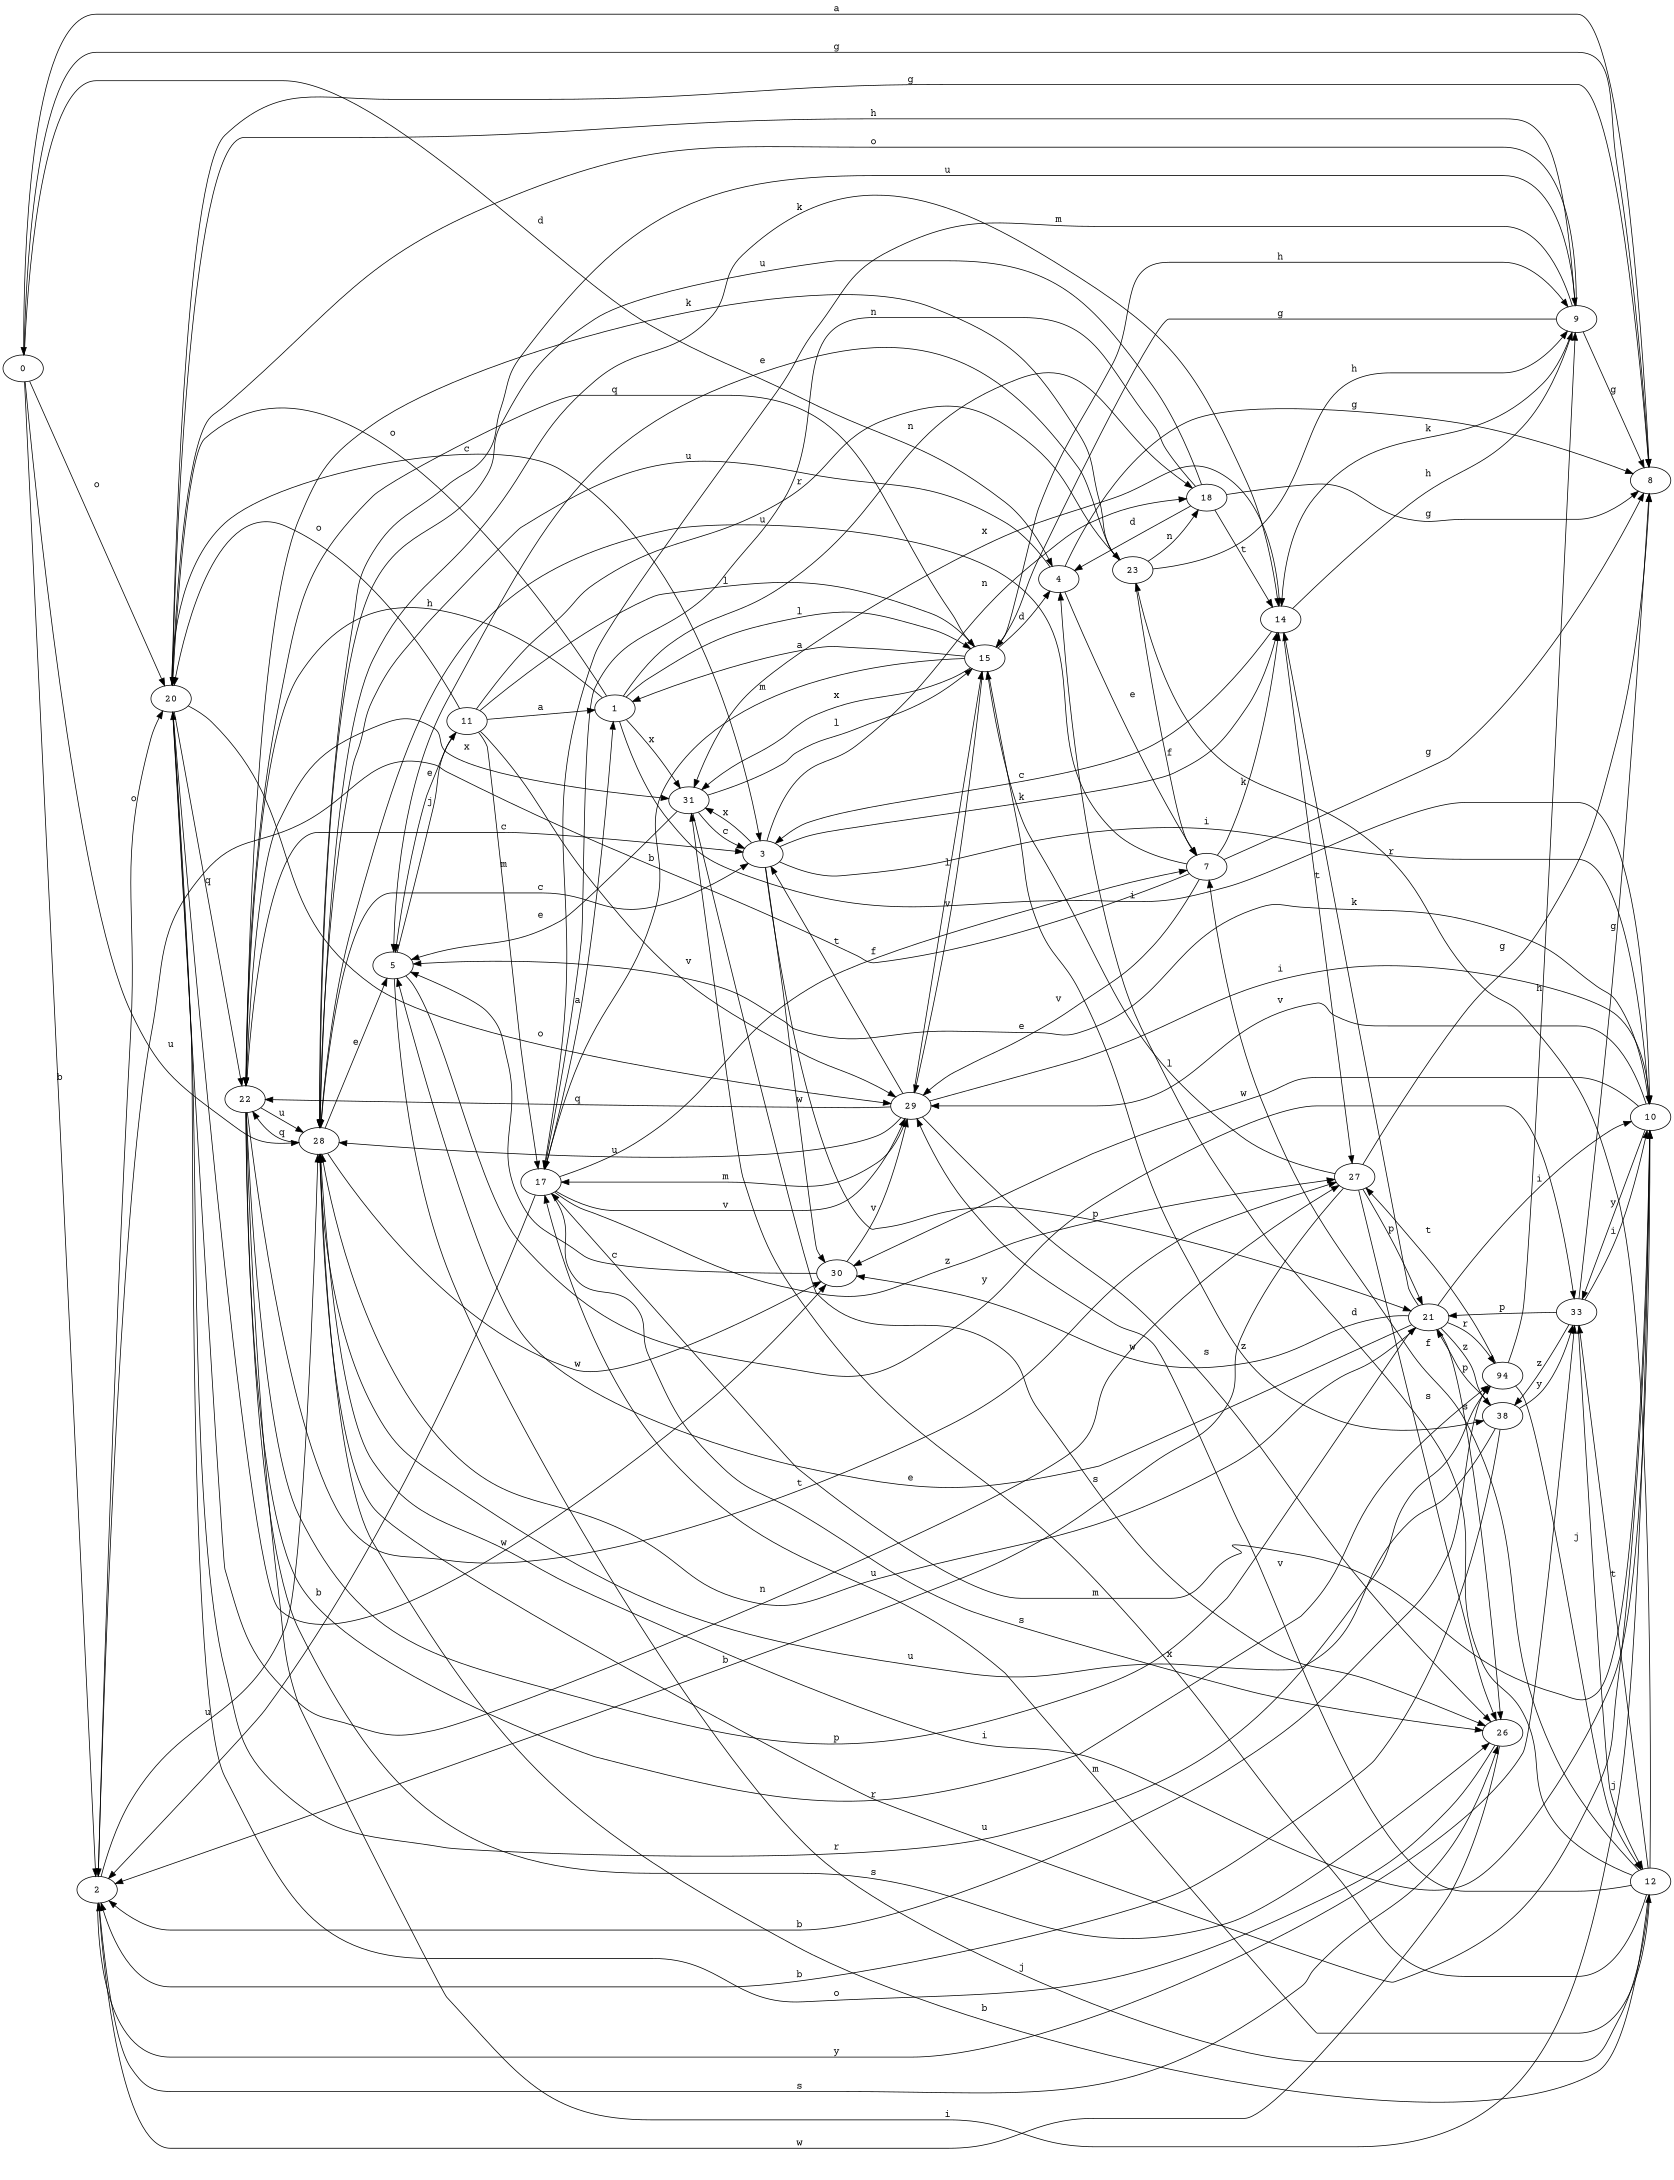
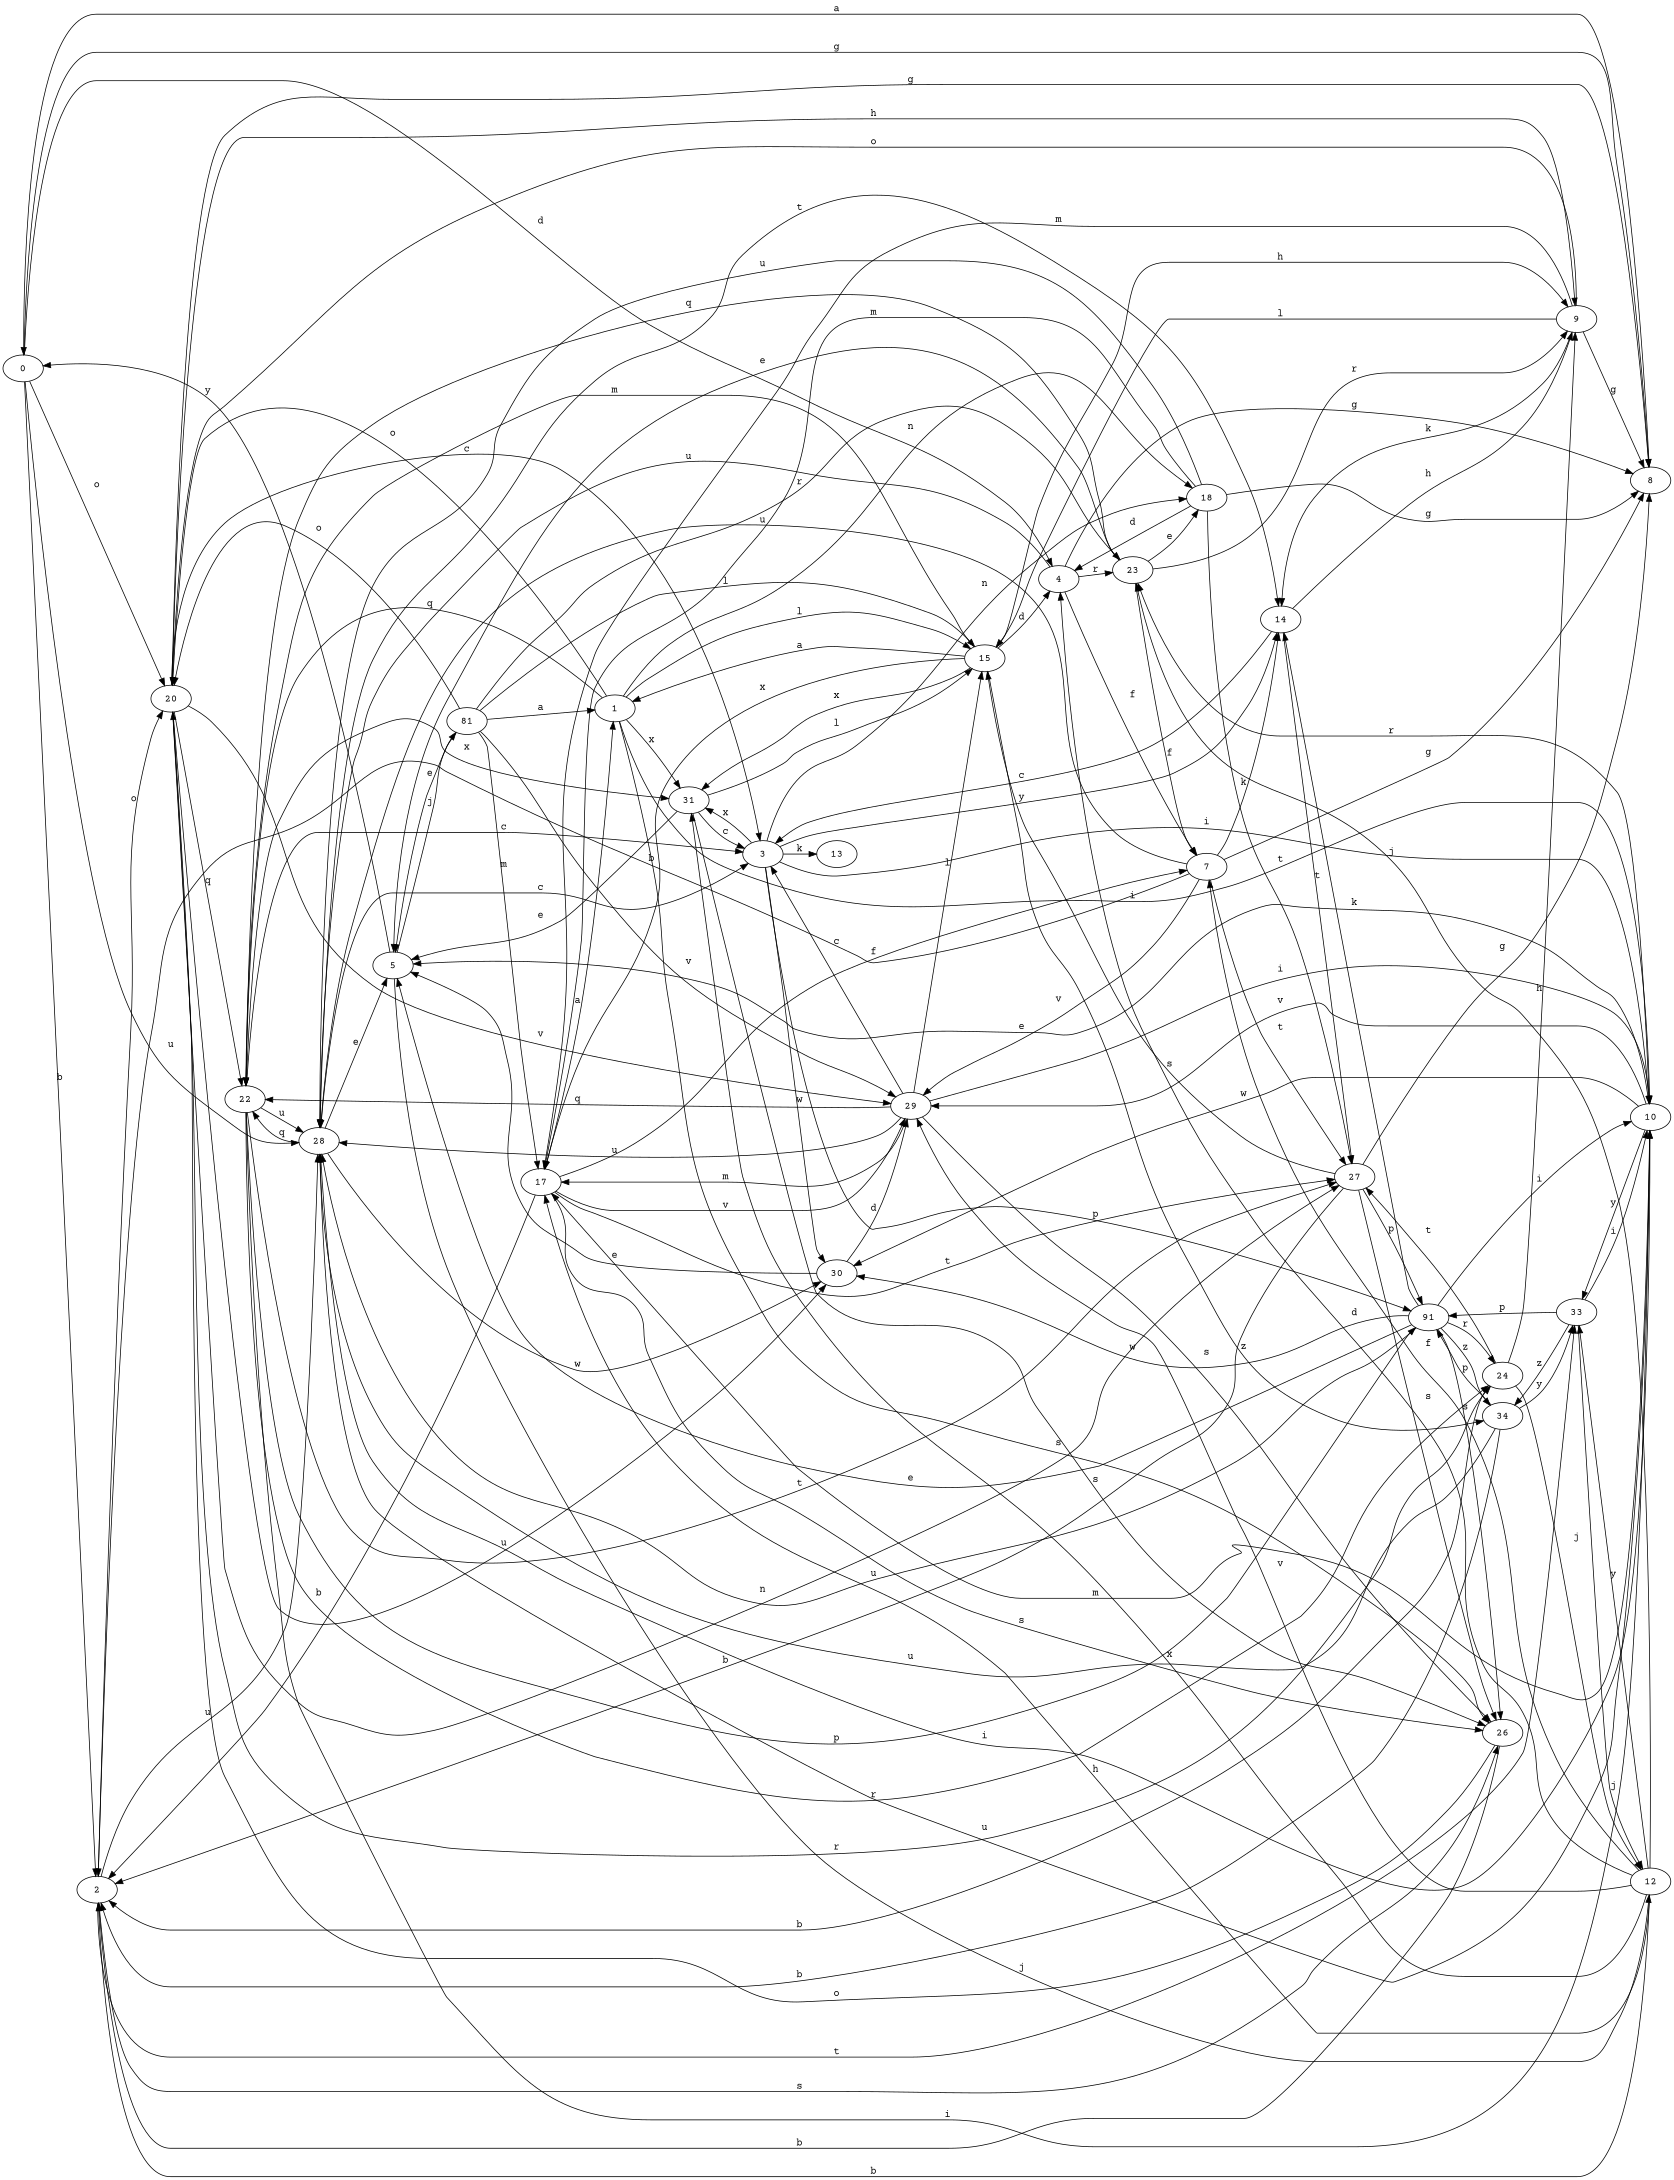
edge "28" -> "14": label "k" -> "t"
edge "9" -> "28": removed, label "u"
edge "23" -> "22": label "k" -> "q"
edge "18" -> "17": label "n" -> "m"
edge "9" -> "15": label "g" -> "l"
edge "23" -> "9": label "h" -> "r"
edge "15" -> "22": label "q" -> "m"
edge "23" -> "18": label "n" -> "e"
edge "14" -> "31": removed, label "x"
edge "18" -> "14": now "18" -> "27"
edge "4" -> "23": added, label "r"
edge "1" -> "22": label "h" -> "q"
edge "15" -> "17": label "m" -> "x"
edge "4" -> "7": label "e" -> "f"
node "11": label "11" -> "81"
edge "10" -> "23": added, label "r"
edge "3" -> "14": label "k" -> "y"
edge "12" -> "23": label "r" -> "j"
node "13": added
edge "15" -> "29": removed, label "v"
edge "33" -> "8": removed, label "g"
edge "29" -> "3": label "t" -> "c"
edge "20" -> "29": label "o" -> "v"
edge "7" -> "27": added, label "t"
edge "27" -> "15": label "l" -> "s"
edge "30" -> "29": label "v" -> "d"
edge "30" -> "5": label "c" -> "e"
edge "17" -> "27": label "z" -> "t"
edge "5" -> "33": now "5" -> "0"
node "21": label "21" -> "91"
node "94": label "94" -> "24"
node "38": label "38" -> "34"
edge "20" -> "30": label "w" -> "u"
edge "12" -> "33": label "t" -> "y"
edge "12" -> "17": label "m" -> "h"
edge "22" -> "26": now "1" -> "26"
edge "12" -> "28": now "12" -> "2"
edge "2" -> "33": label "y" -> "t"
edge "26" -> "2": label "w" -> "b"
